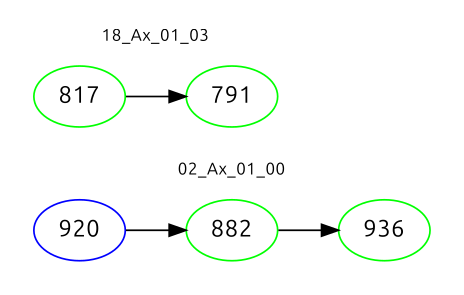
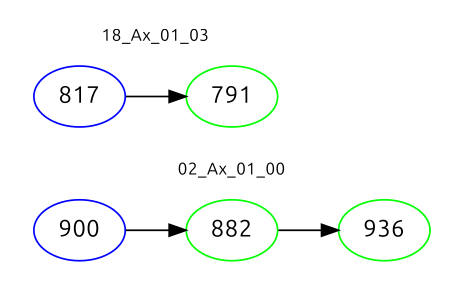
node "817": color green -> blue
node "920": label "920" -> "900"
